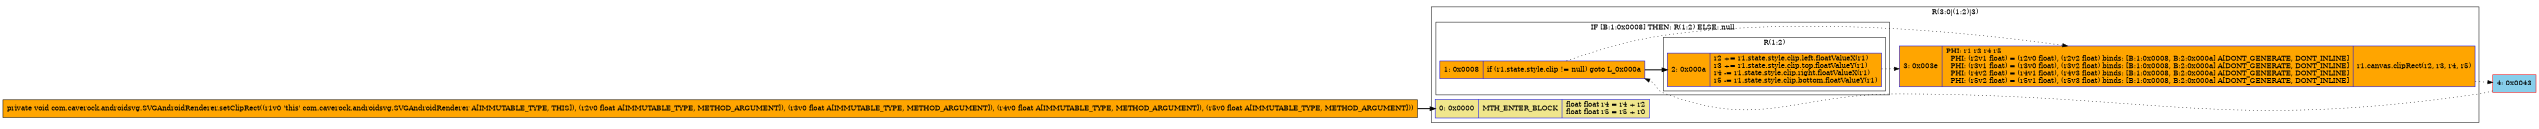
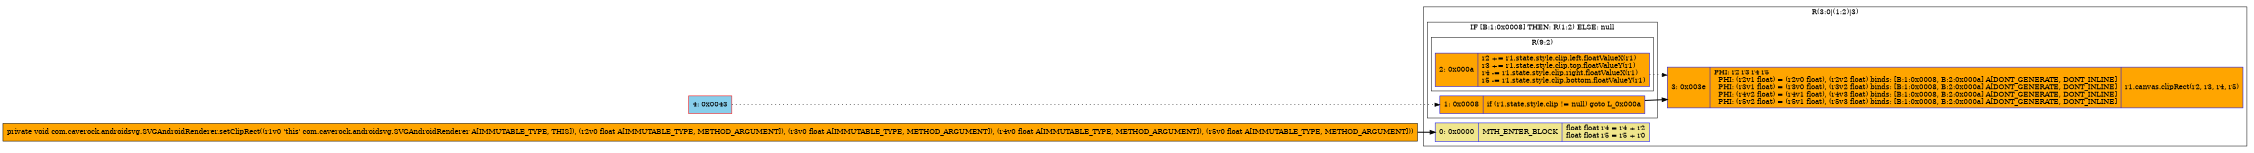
edge "1: 0x0008" -> "3: 0x003e": style dotted -> bold
cluster "R(1:2)": label "R(1:2)" -> "R(9:2)"
node "3: 0x003e": text "PHI: r1 r3 r4 r5" -> "PHI: r2 r3 r4 r5"
edge "1: 0x0008" -> "2: 0x000a": removed
edge "3: 0x003e" -> "4: 0x0043": removed
